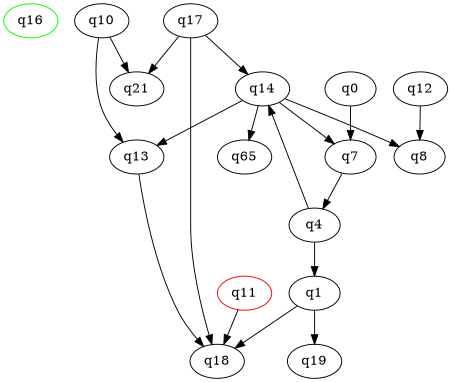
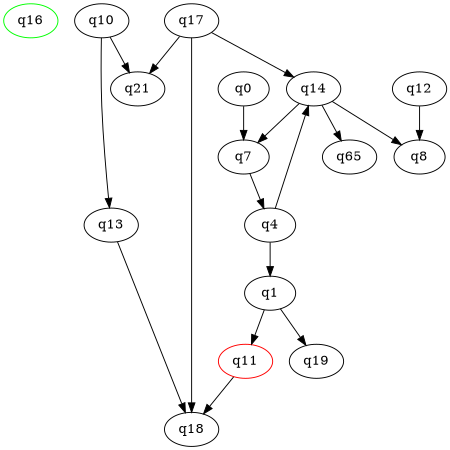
edge "q14" -> "q13": removed
edge "q1" -> "q18": now "q1" -> "q11"
